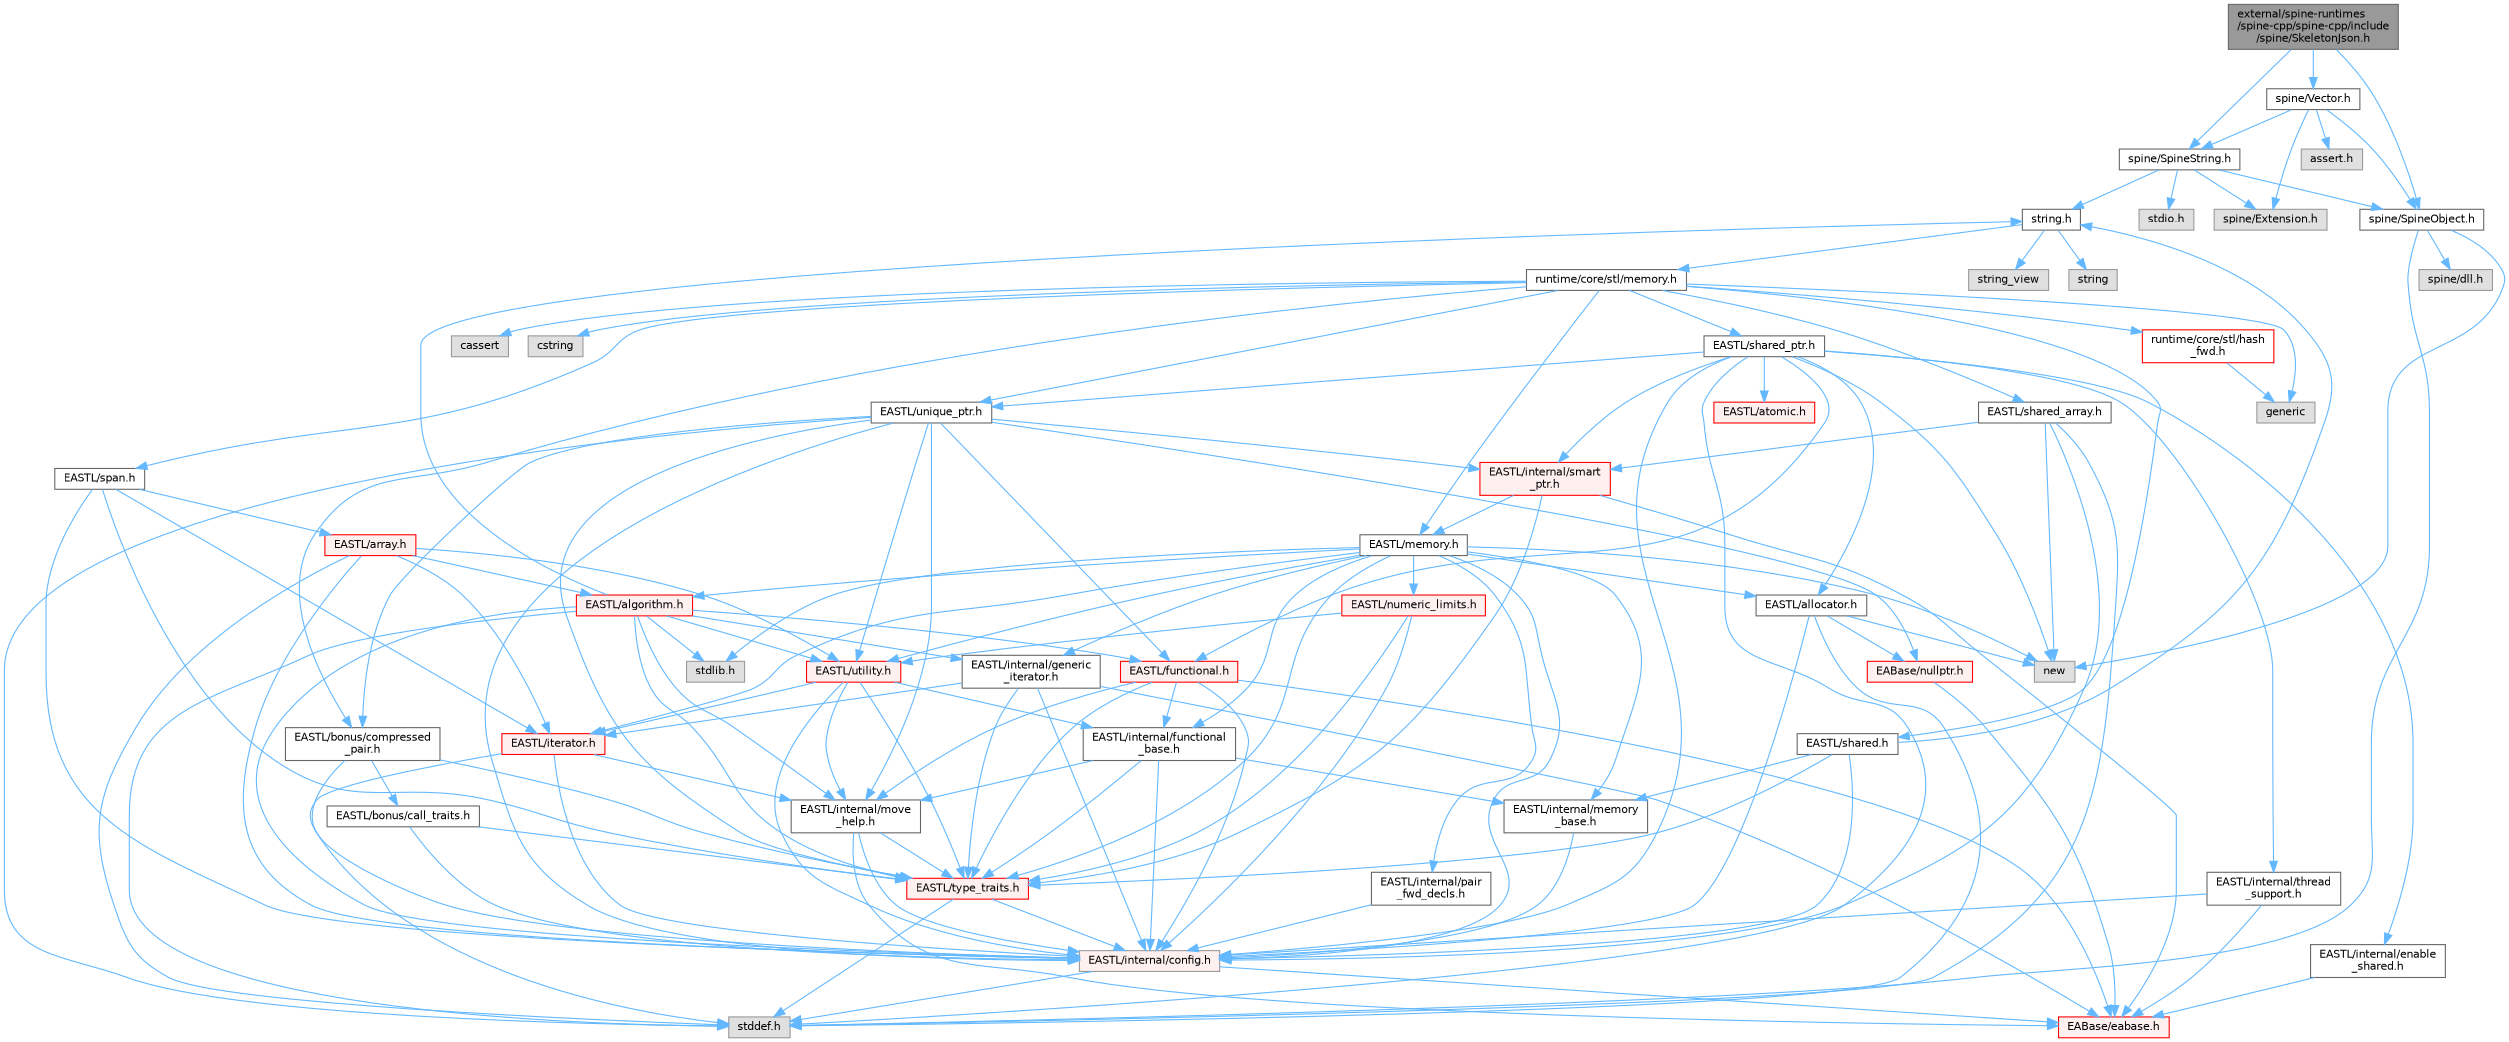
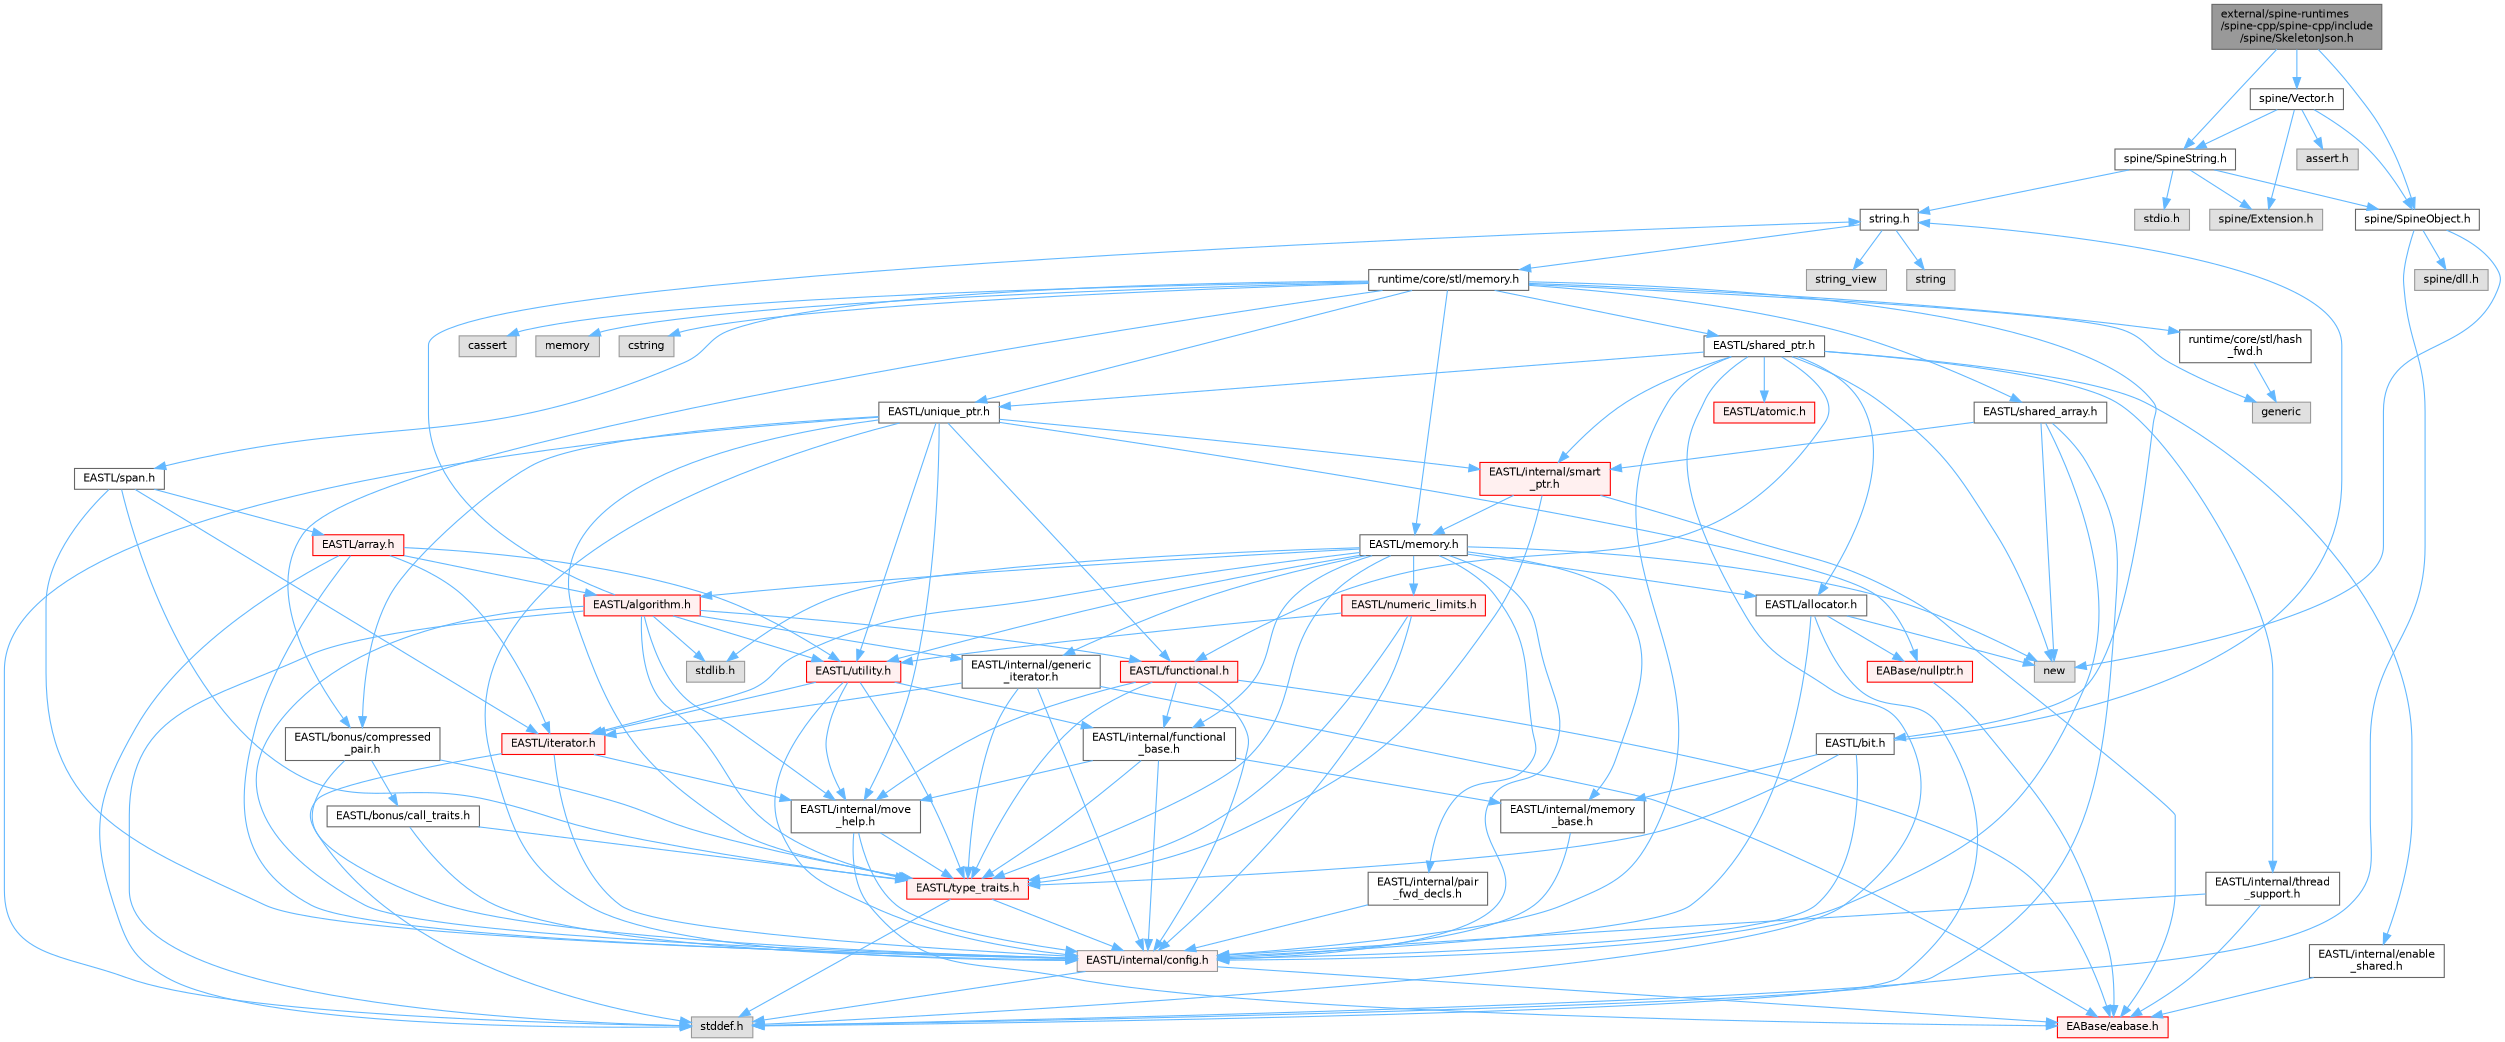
node "memory": added
node "runtime/core/stl/hash _fwd.h": color red -> grey40
node "EASTL/shared.h": label "EASTL/shared.h" -> "EASTL/bit.h"
